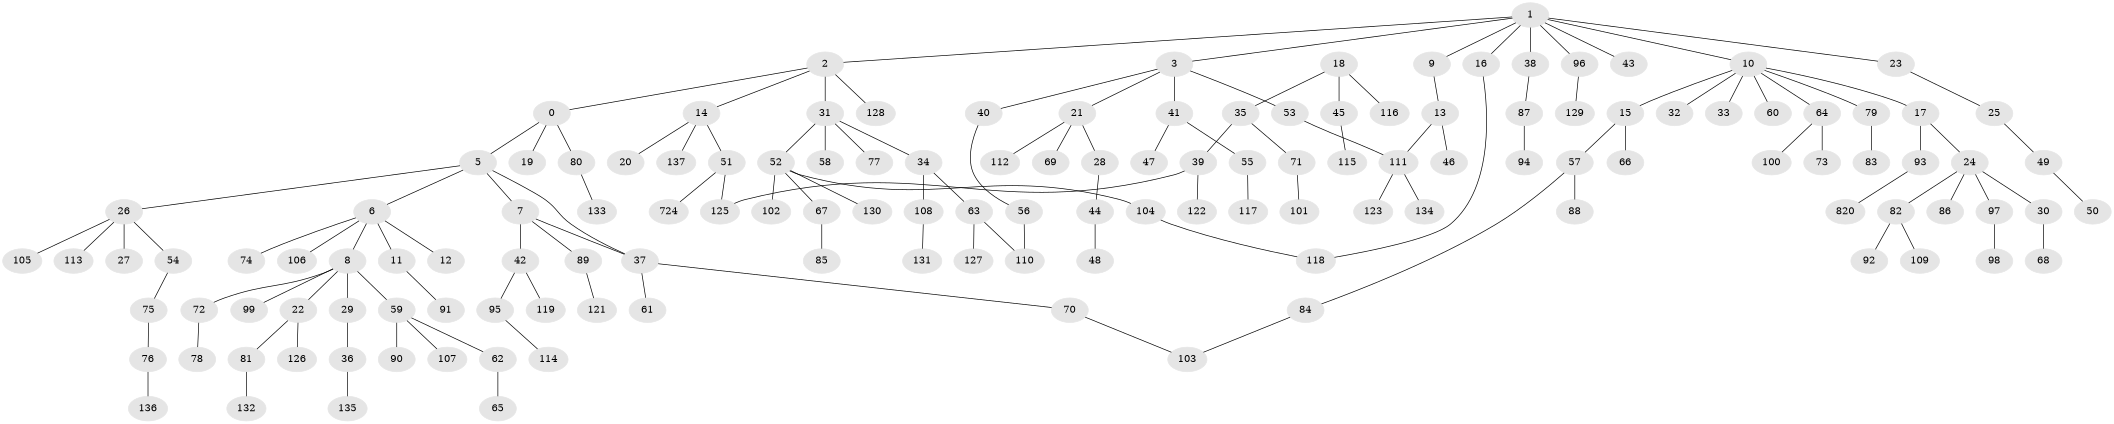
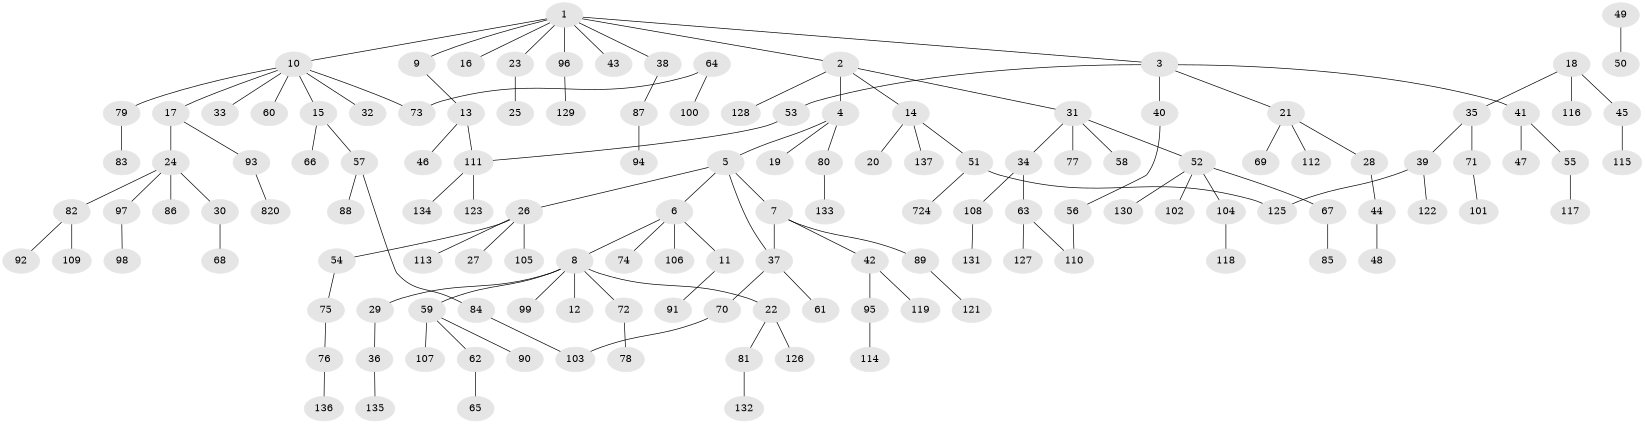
edge "10" -- "64": now "10" -- "73"
node "0": label "0" -> "4"
edge "25" -- "49": removed
edge "16" -- "118": removed
edge "6" -- "12": now "8" -- "12"
